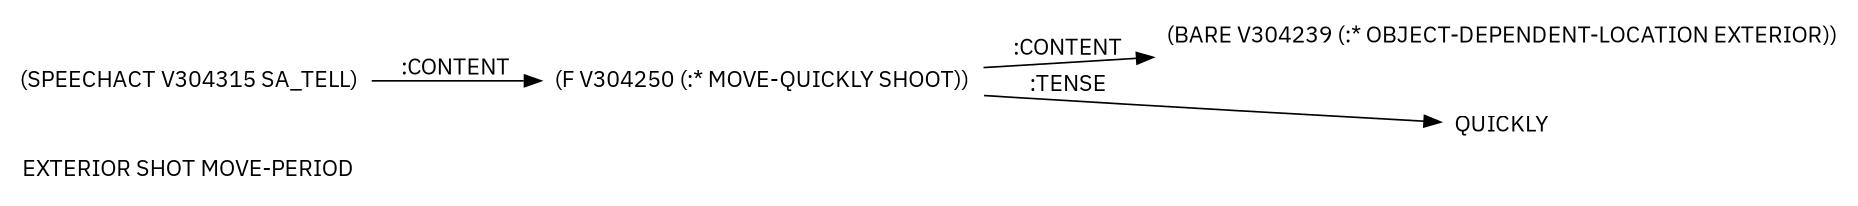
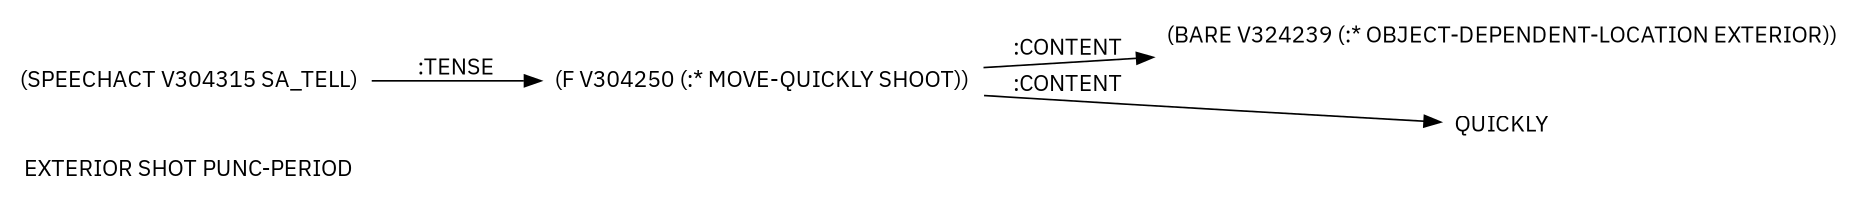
node "(BARE V304239 (:* OBJECT-DEPENDENT-LOCATION EXTERIOR))": label "(BARE V304239 (:* OBJECT-DEPENDENT-LOCATION EXTERIOR))" -> "(BARE V324239 (:* OBJECT-DEPENDENT-LOCATION EXTERIOR))"
edge "(SPEECHACT V304315 SA_TELL)" -> "(F V304250 (:* MOVE-QUICKLY SHOOT))": label ":CONTENT" -> ":TENSE"
edge "(F V304250 (:* MOVE-QUICKLY SHOOT))" -> "QUICKLY": label ":TENSE" -> ":CONTENT"
node "EXTERIOR SHOT MOVE-PERIOD": label "EXTERIOR SHOT MOVE-PERIOD" -> "EXTERIOR SHOT PUNC-PERIOD"
